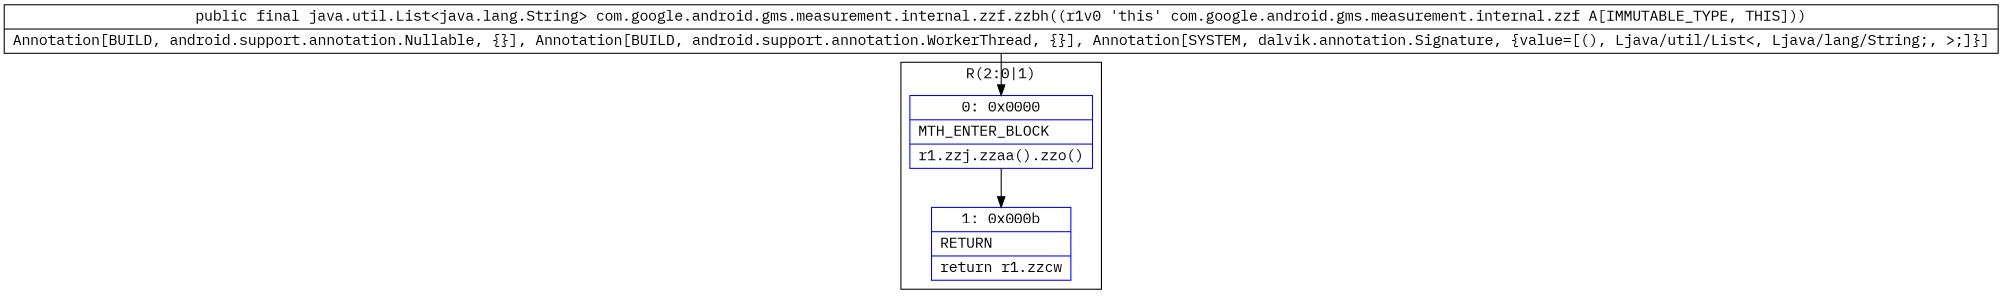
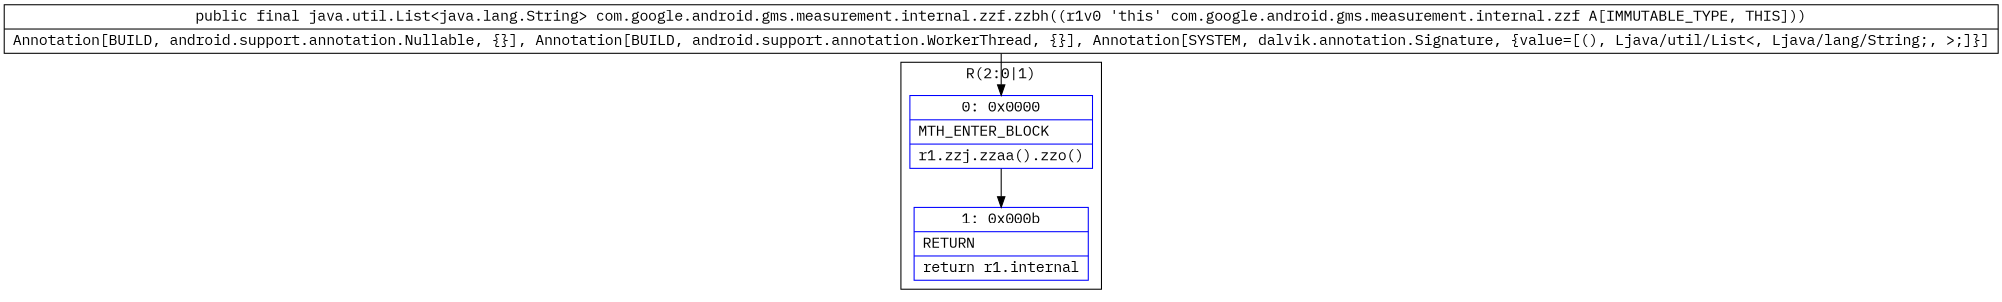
node "1: 0x000b": text "return r1.zzcw" -> "return r1.internal"
